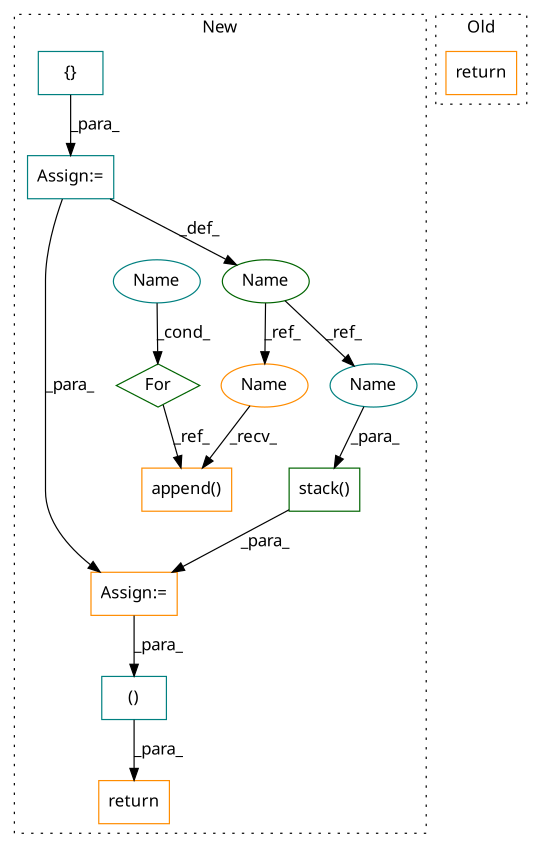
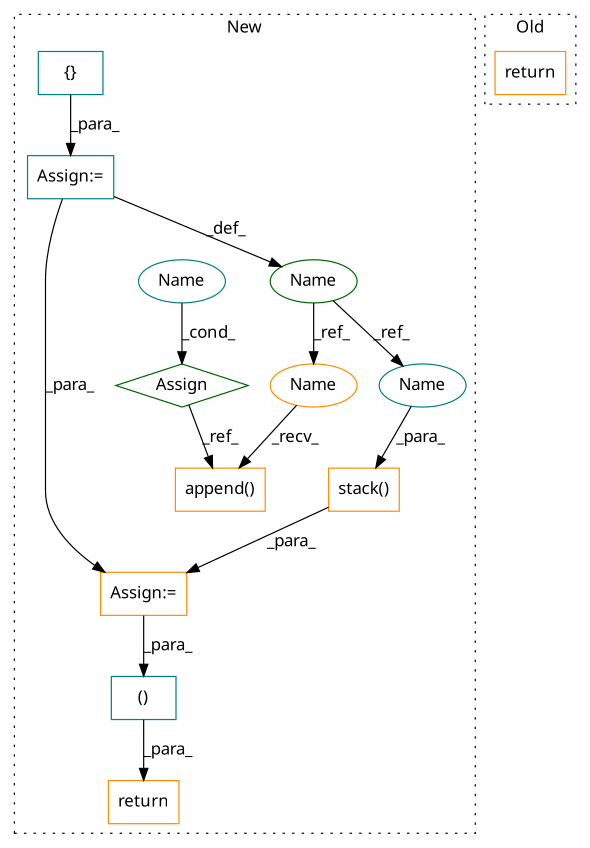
node "For": label "For" -> "Assign"
node "stack()": color darkgreen -> darkorange
